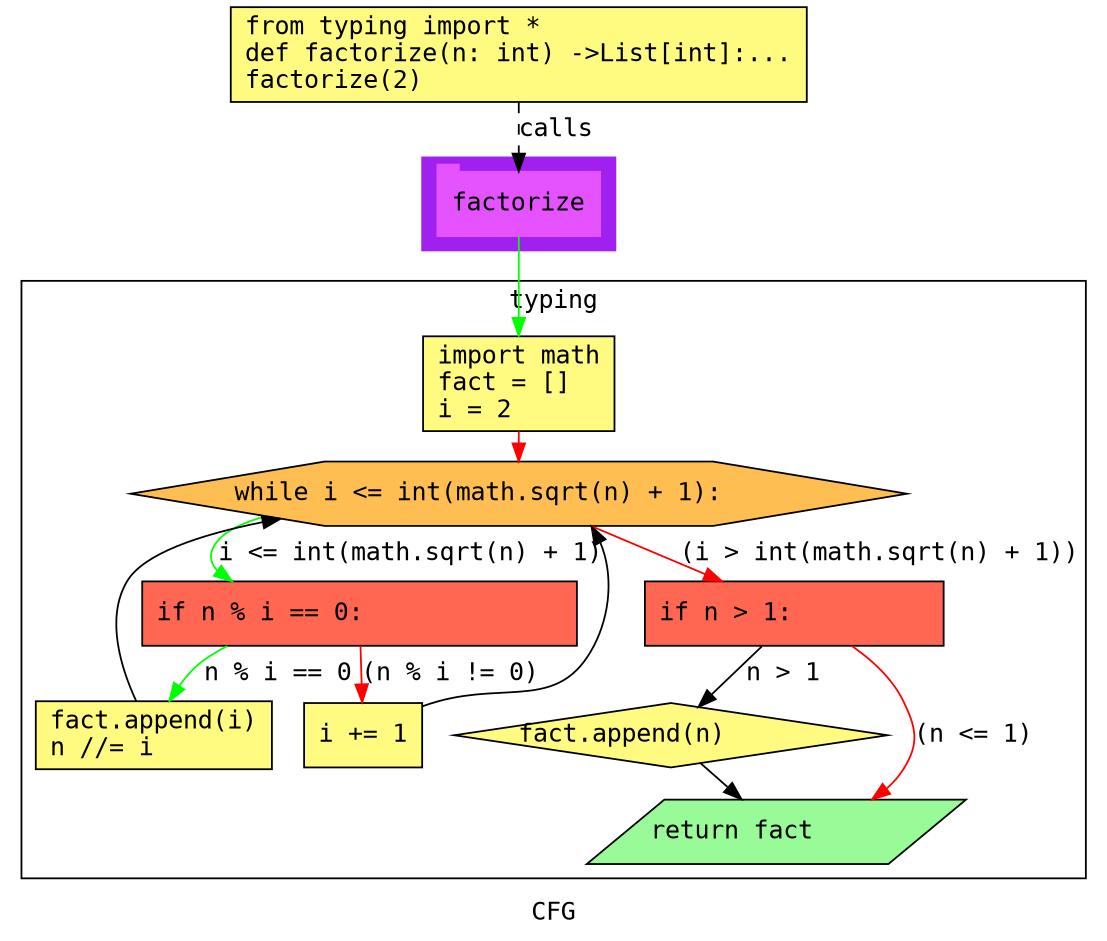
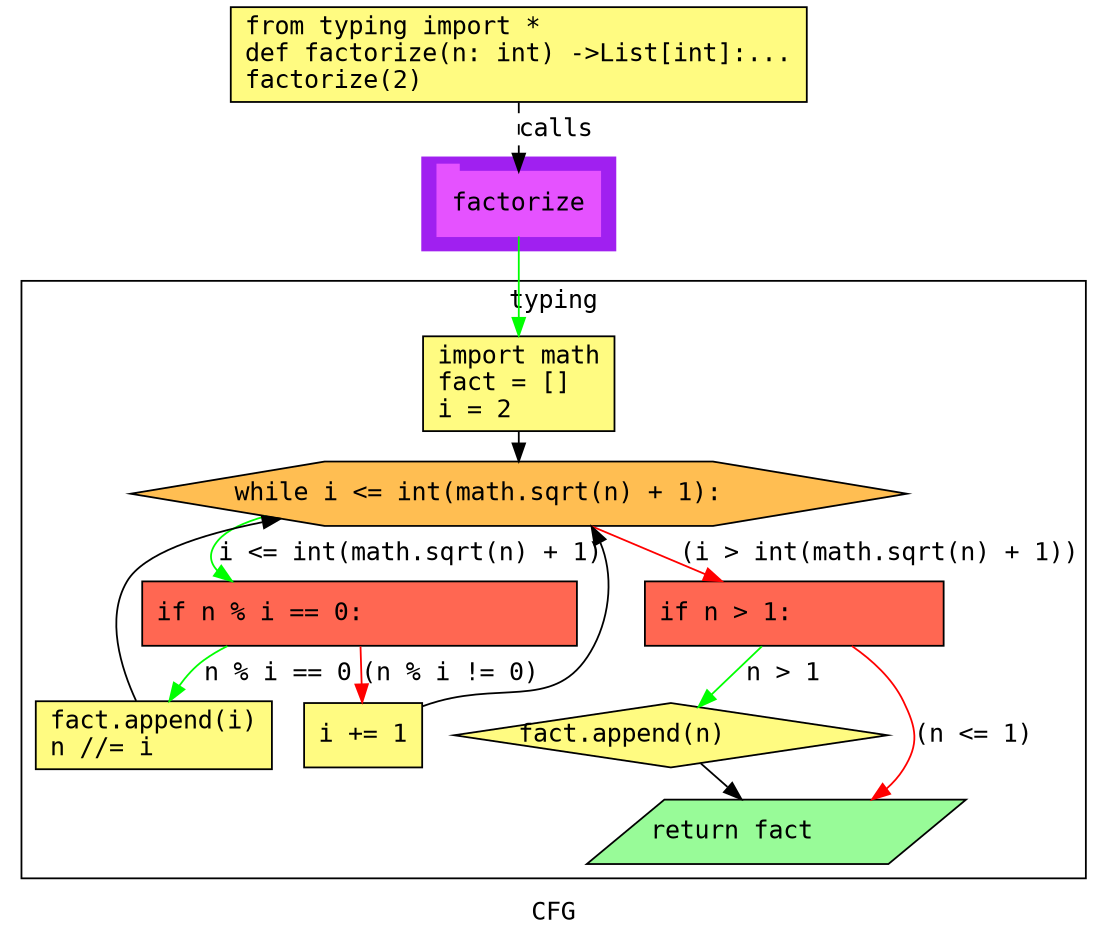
edge "import math fact = [] i = 2" -> "while i <= int(math.sqrt(n) + 1):": color red -> black
edge "if n > 1:" -> "fact.append(n)": color black -> green
